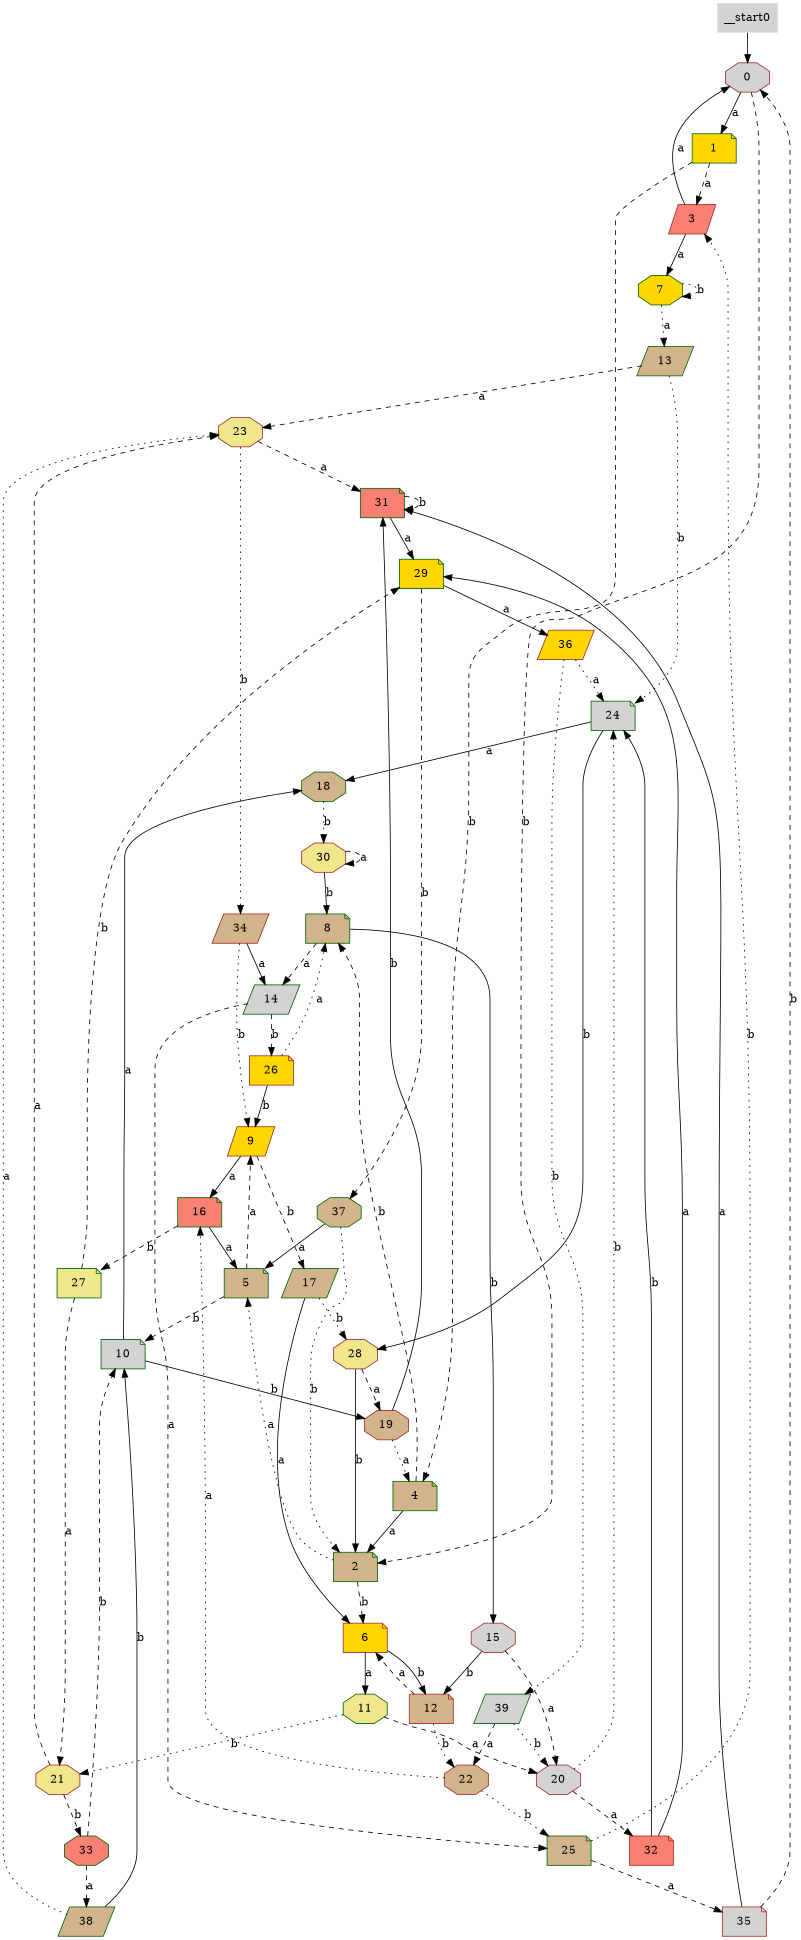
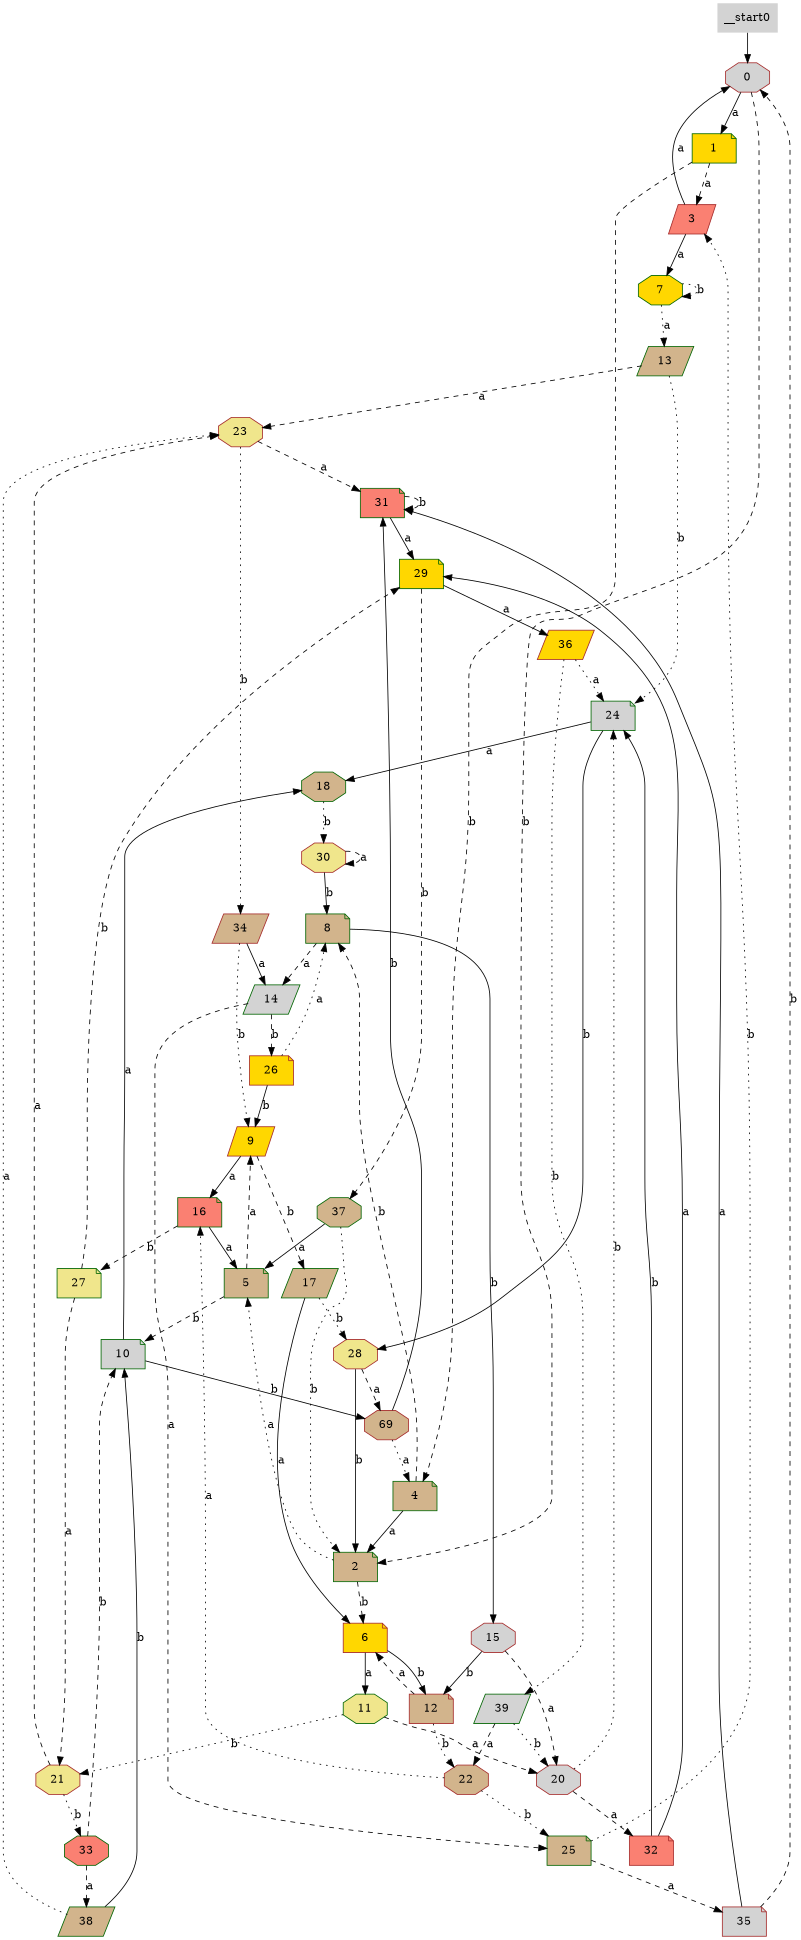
node "19": label "19" -> "69"
edge "21" -> "33": style dashed -> dotted
